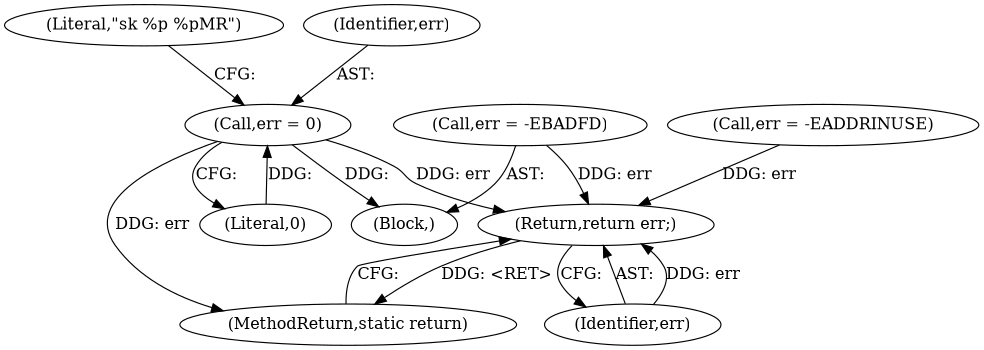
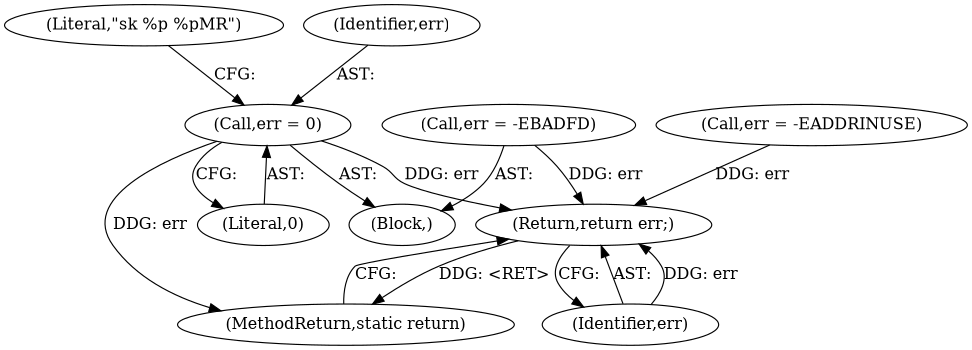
edge "(Literal,0)" -> "(Call,err = 0)": label "DDG: " -> "AST: "
edge "(Call,err = 0)" -> "(Block,)": label "DDG: " -> "AST: "
